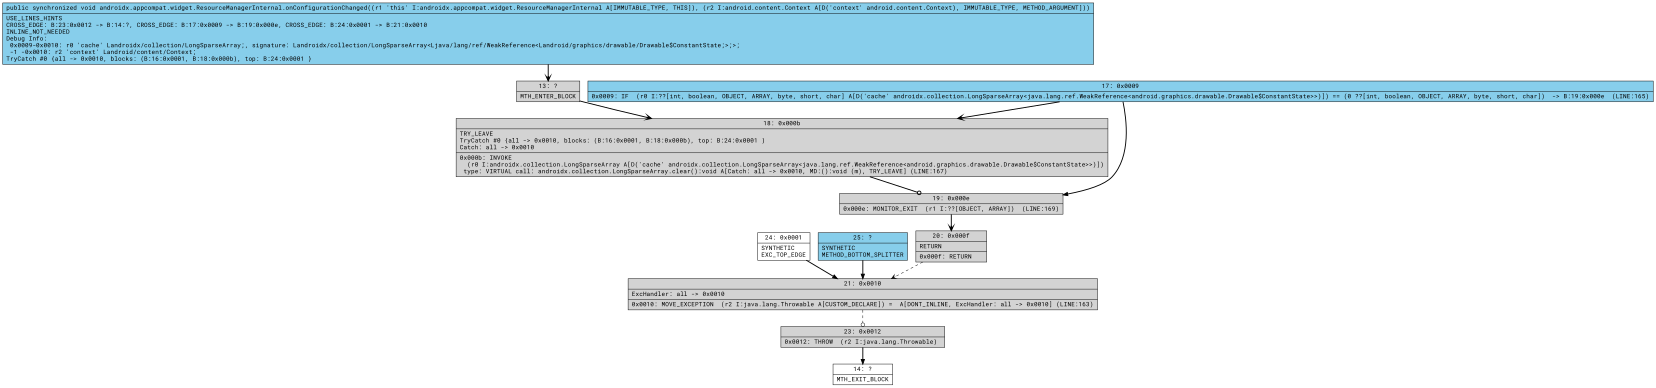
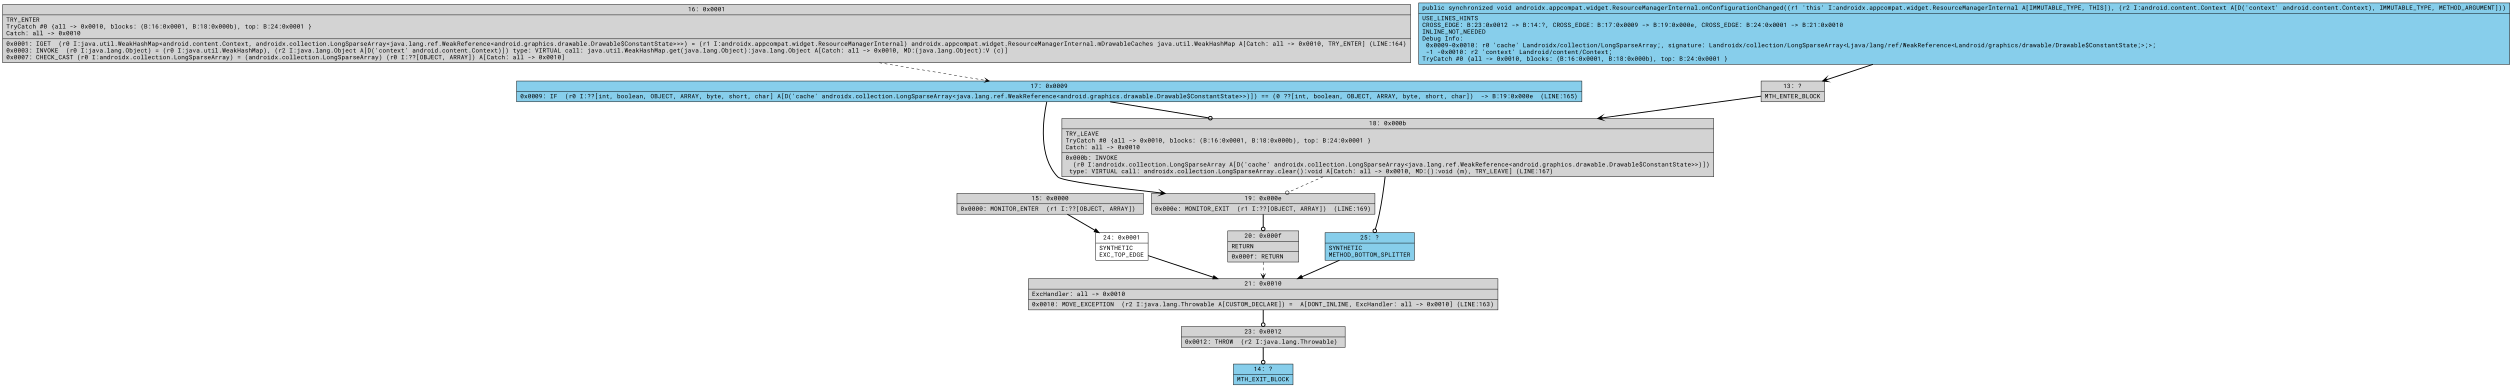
node "16: 0x0001": added
edge "17: 0x0009" -> "18: 0x000b": arrowhead vee -> odot
edge "17: 0x0009" -> "19: 0x000e": arrowhead normal -> vee
edge "18: 0x000b" -> "19: 0x000e": style bold -> dashed
edge "18: 0x000b" -> "25: ?": added
node "15: 0x0000": added
edge "19: 0x000e" -> "20: 0x000f": arrowhead vee -> odot
edge "21: 0x0010" -> "23: 0x0012": style dashed -> bold
edge "23: 0x0012" -> "14: ?": arrowhead normal -> odot
node "14: ?": fillcolor white -> skyblue
